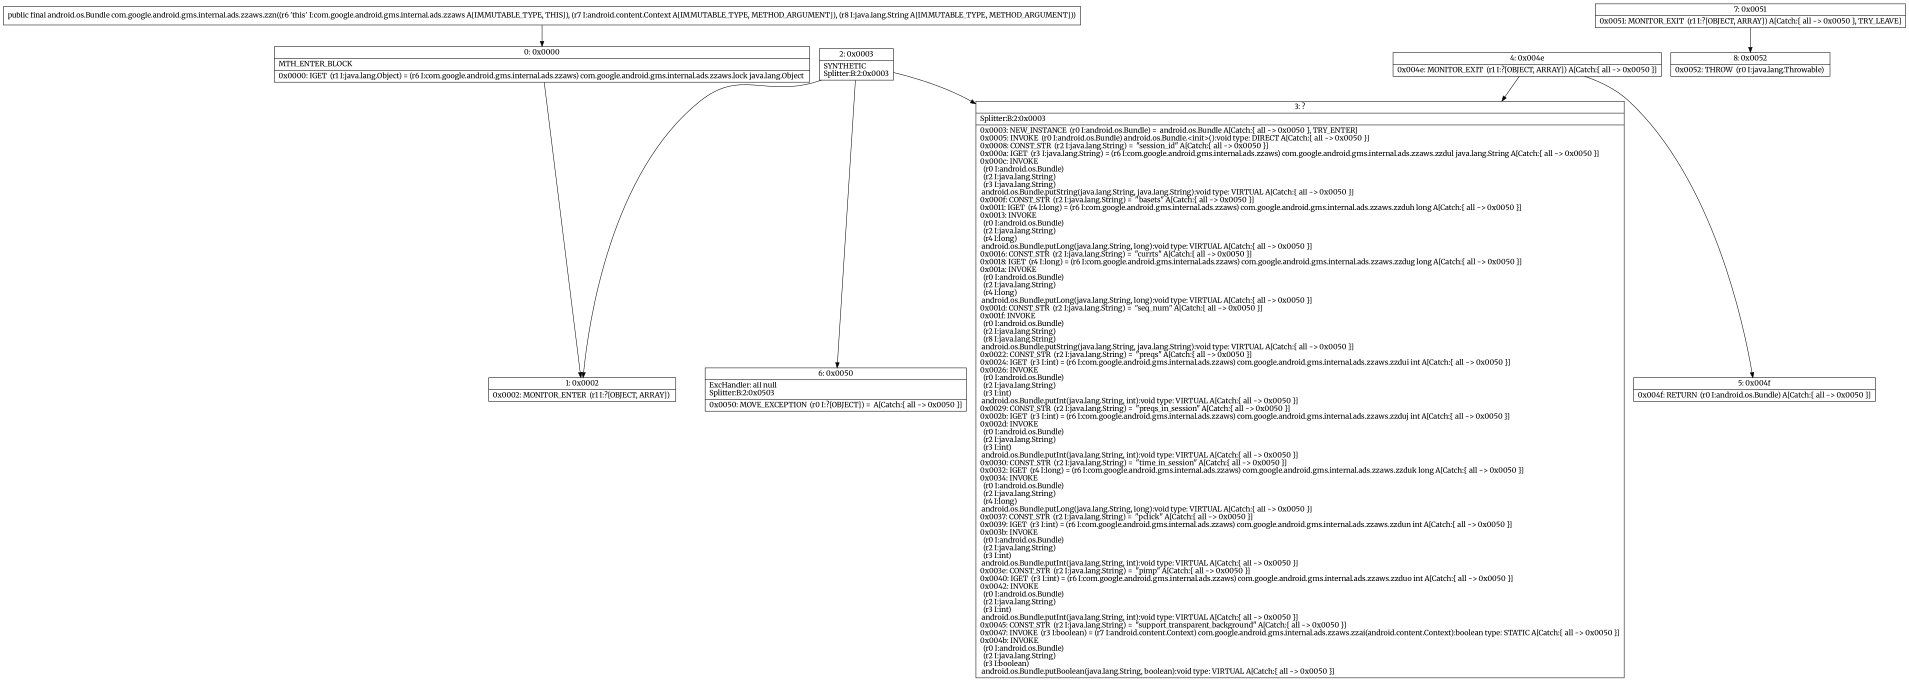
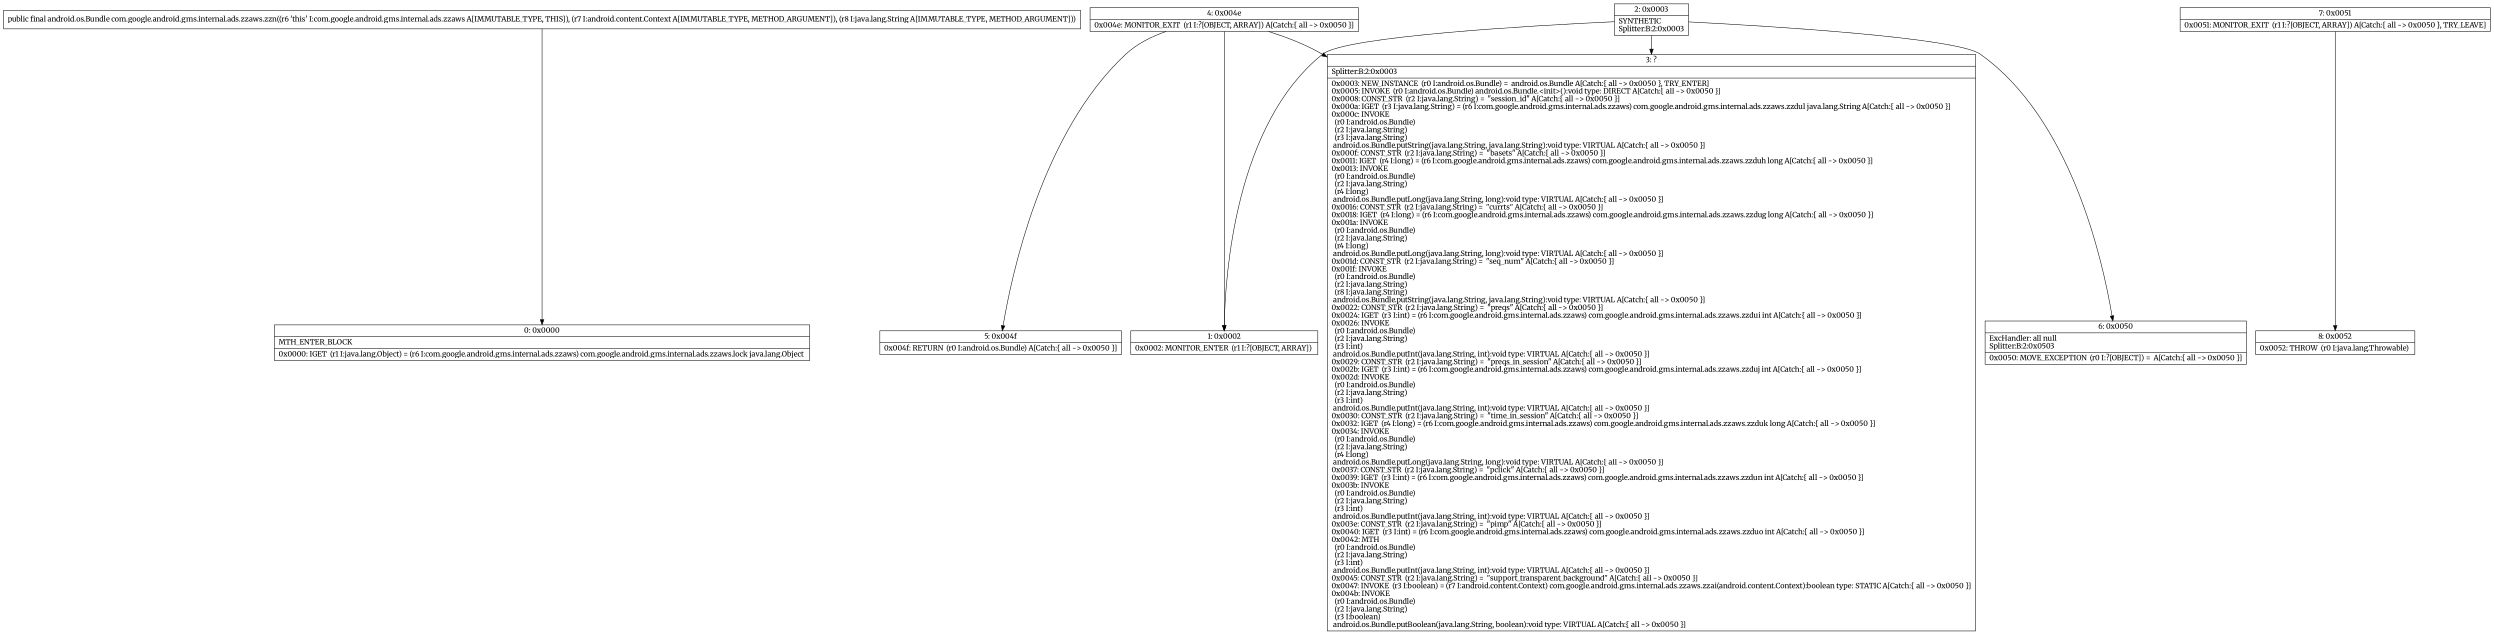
edge "0: 0x0000" -> "1: 0x0002": now "4: 0x004e" -> "1: 0x0002"
node "3: ?": text "0x0042: INVOKE" -> "0x0042: MTH"
